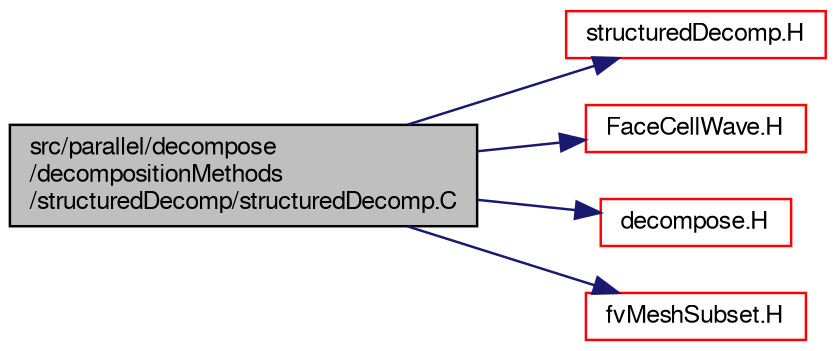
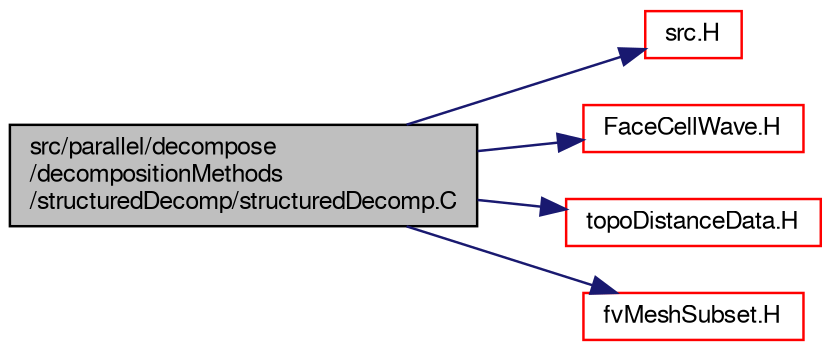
node "structuredDecomp.H": label "structuredDecomp.H" -> "src.H"
node "decompose.H": label "decompose.H" -> "topoDistanceData.H"
